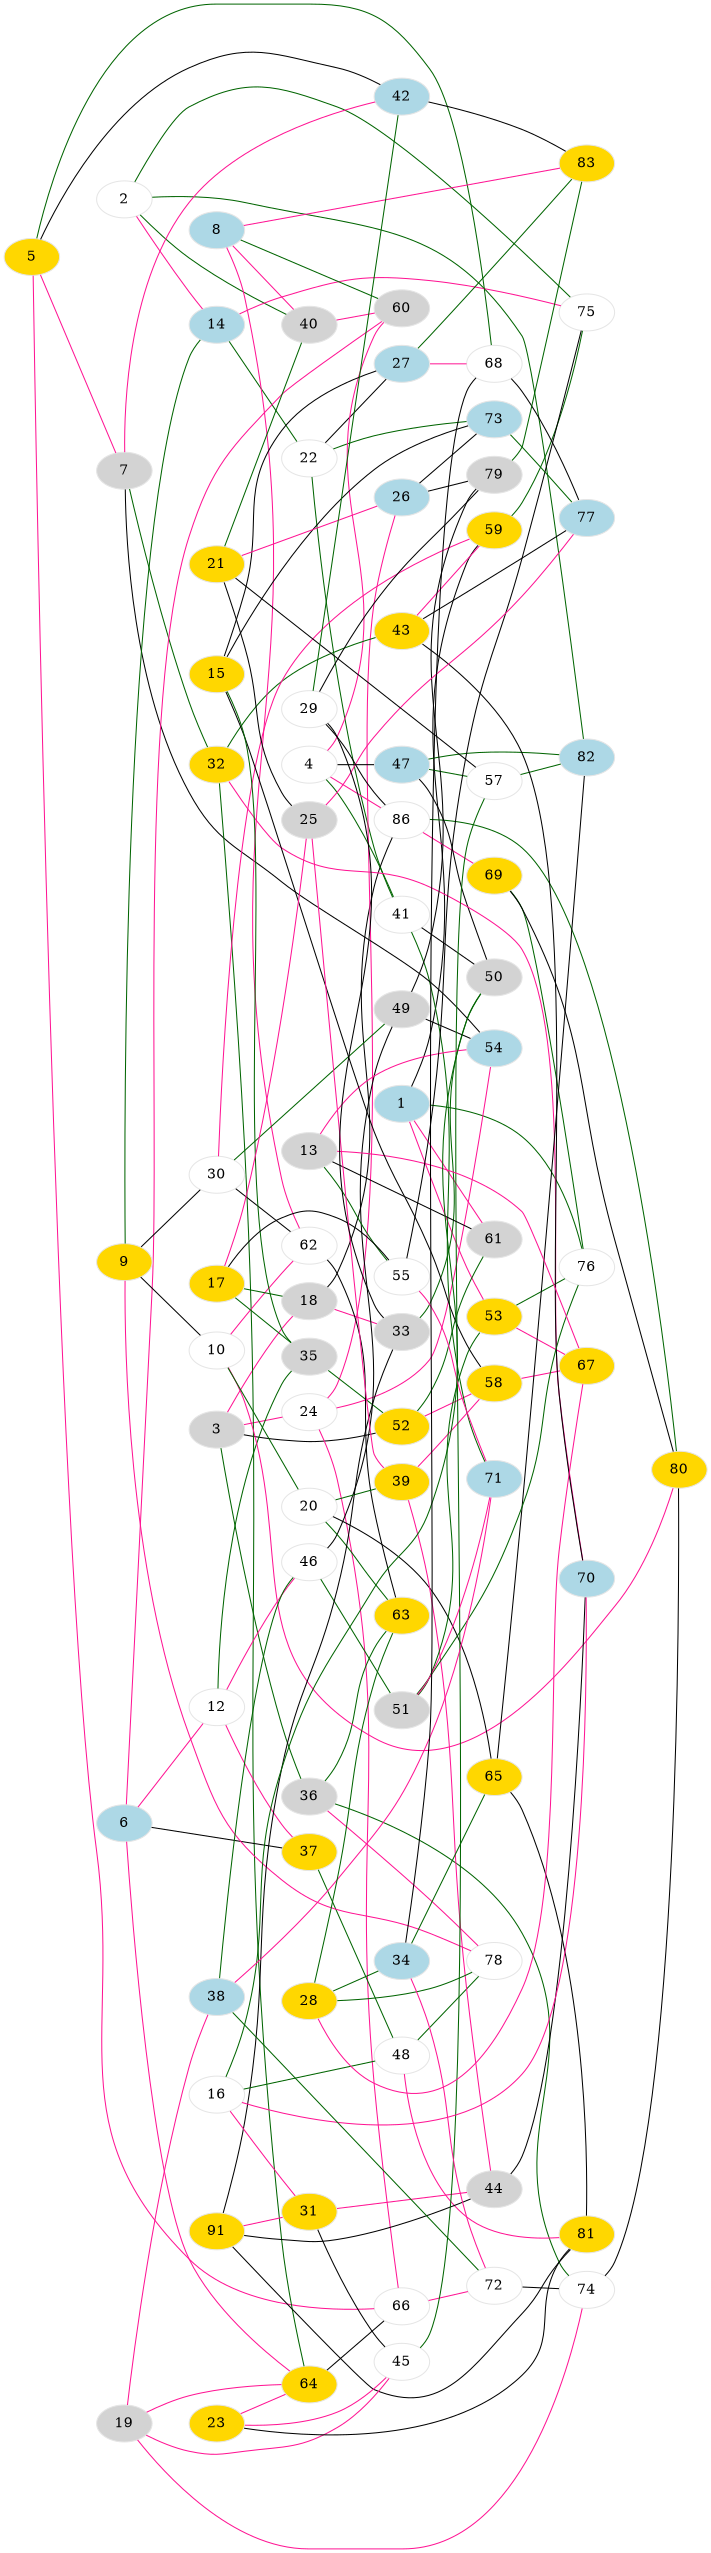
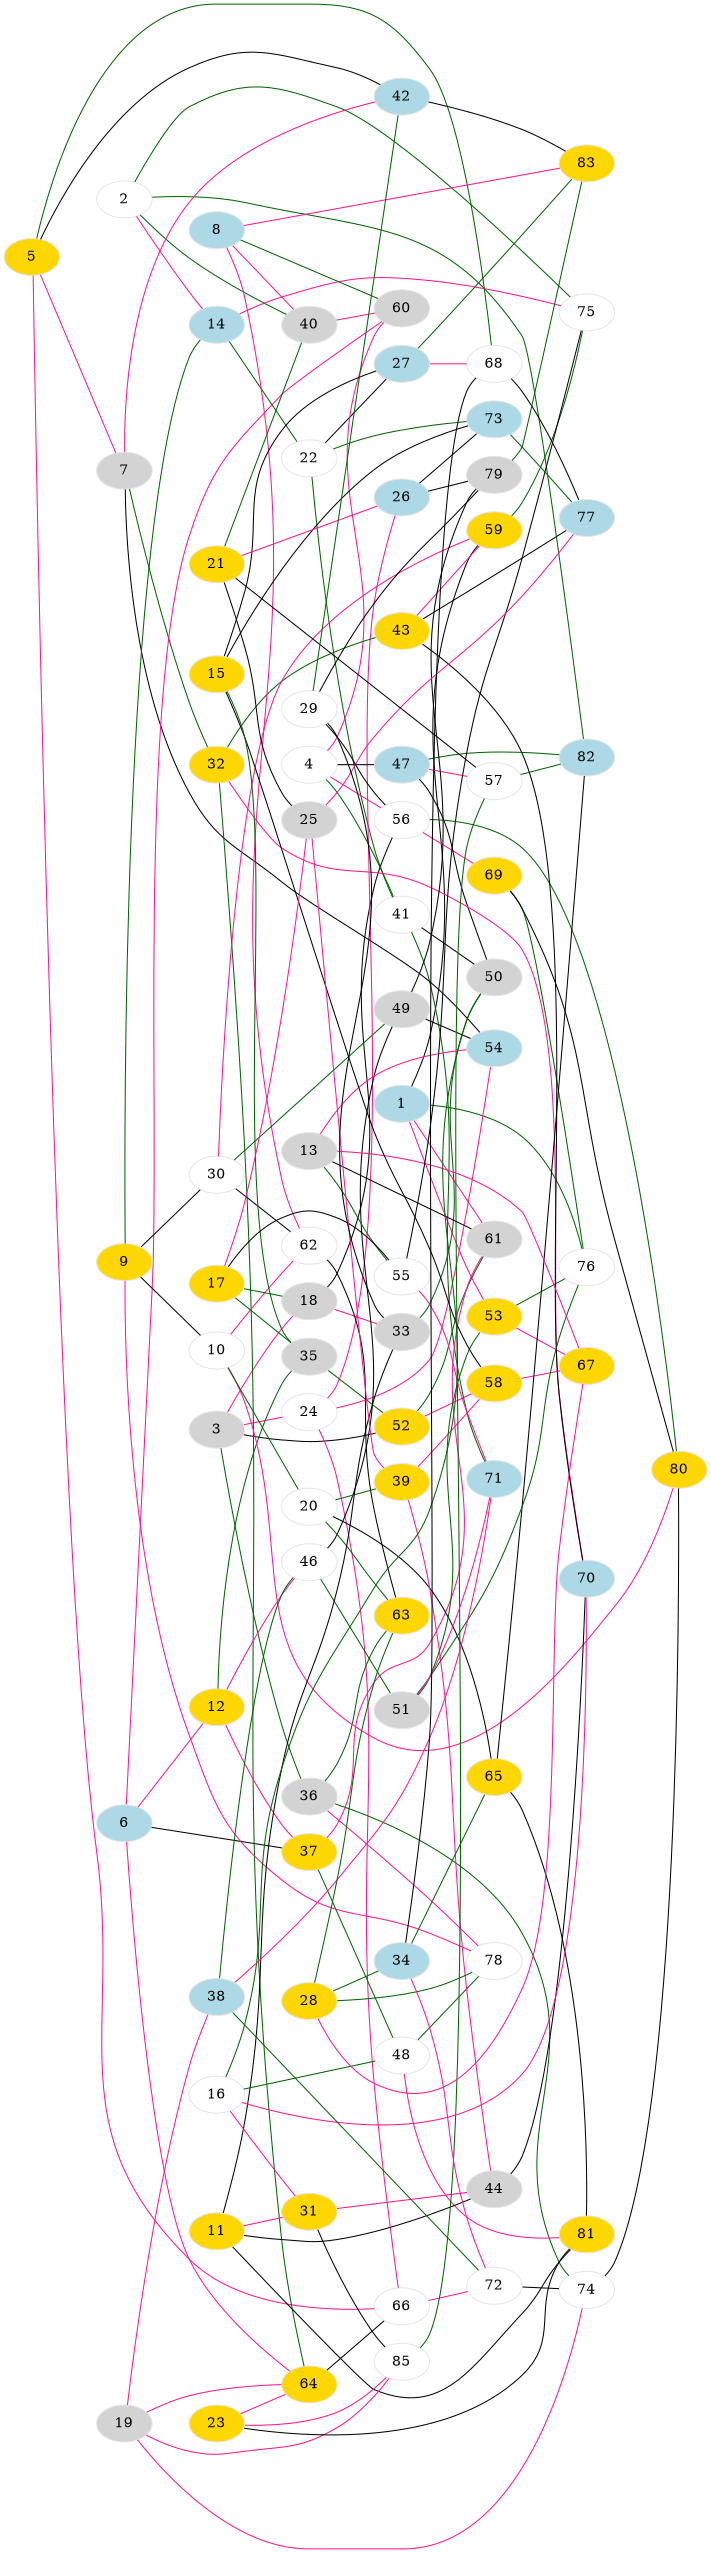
edge "47" -- "57": color darkgreen -> deeppink
node "86": label "86" -> "56"
edge "61" -- "37": added
node "12": fillcolor white -> gold
node "91": label "91" -> "11"
node "45": label "45" -> "85"
